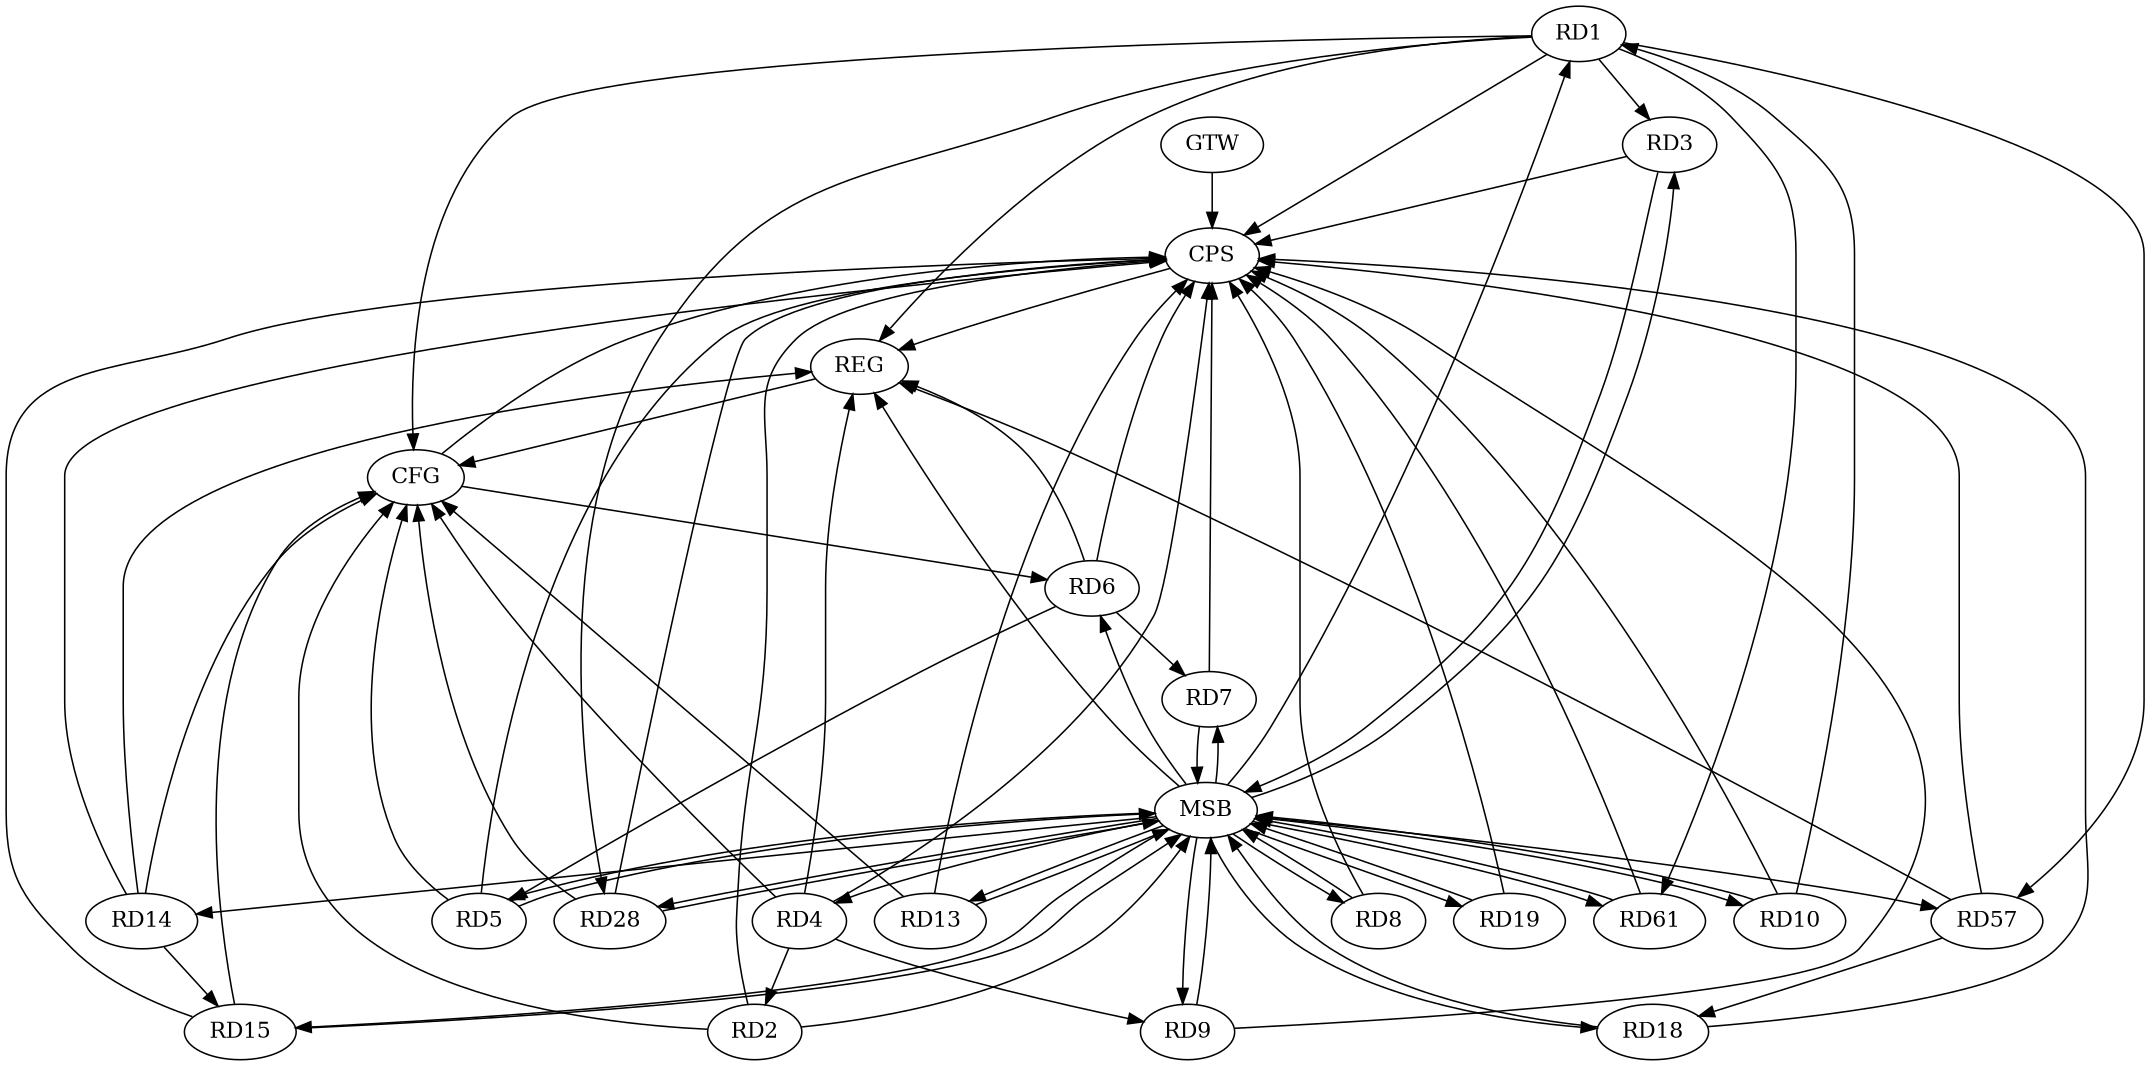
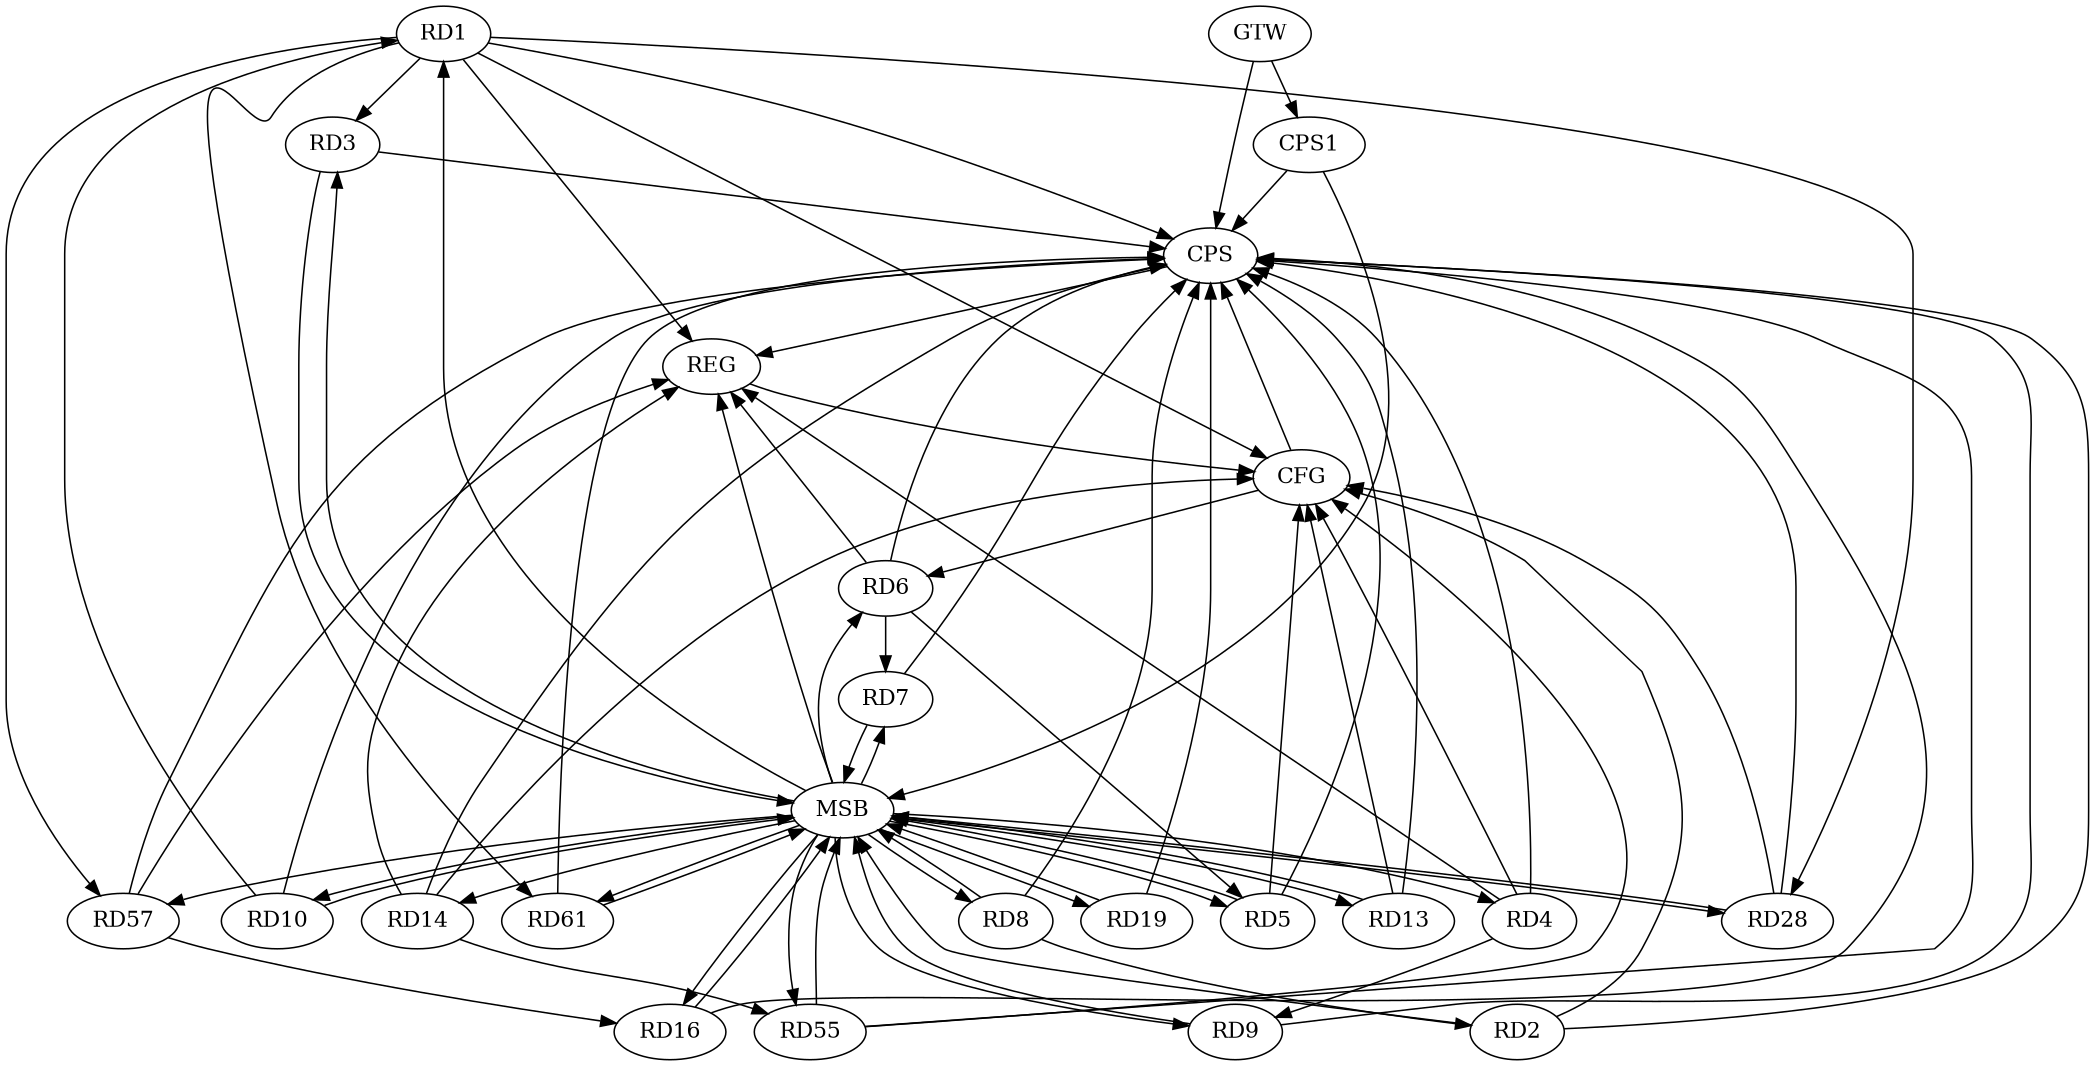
node "CPS1": added
edge "RD4" -> "RD2": now "RD8" -> "RD2"
node "RD15": label "RD15" -> "RD55"
node "RD18": label "RD18" -> "RD16"
